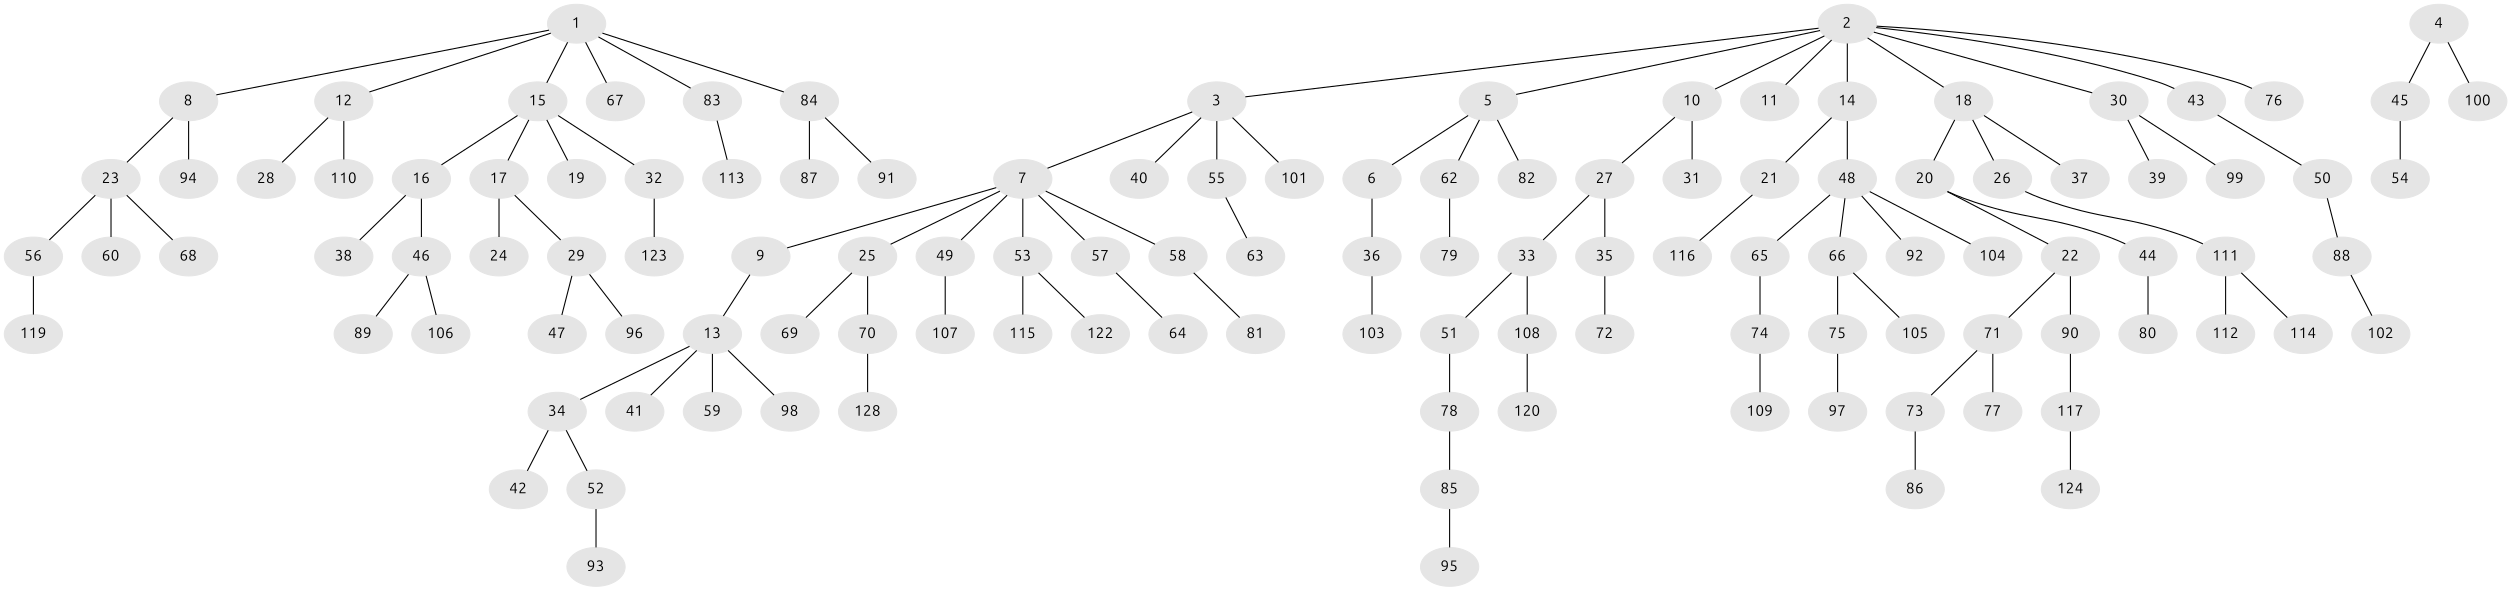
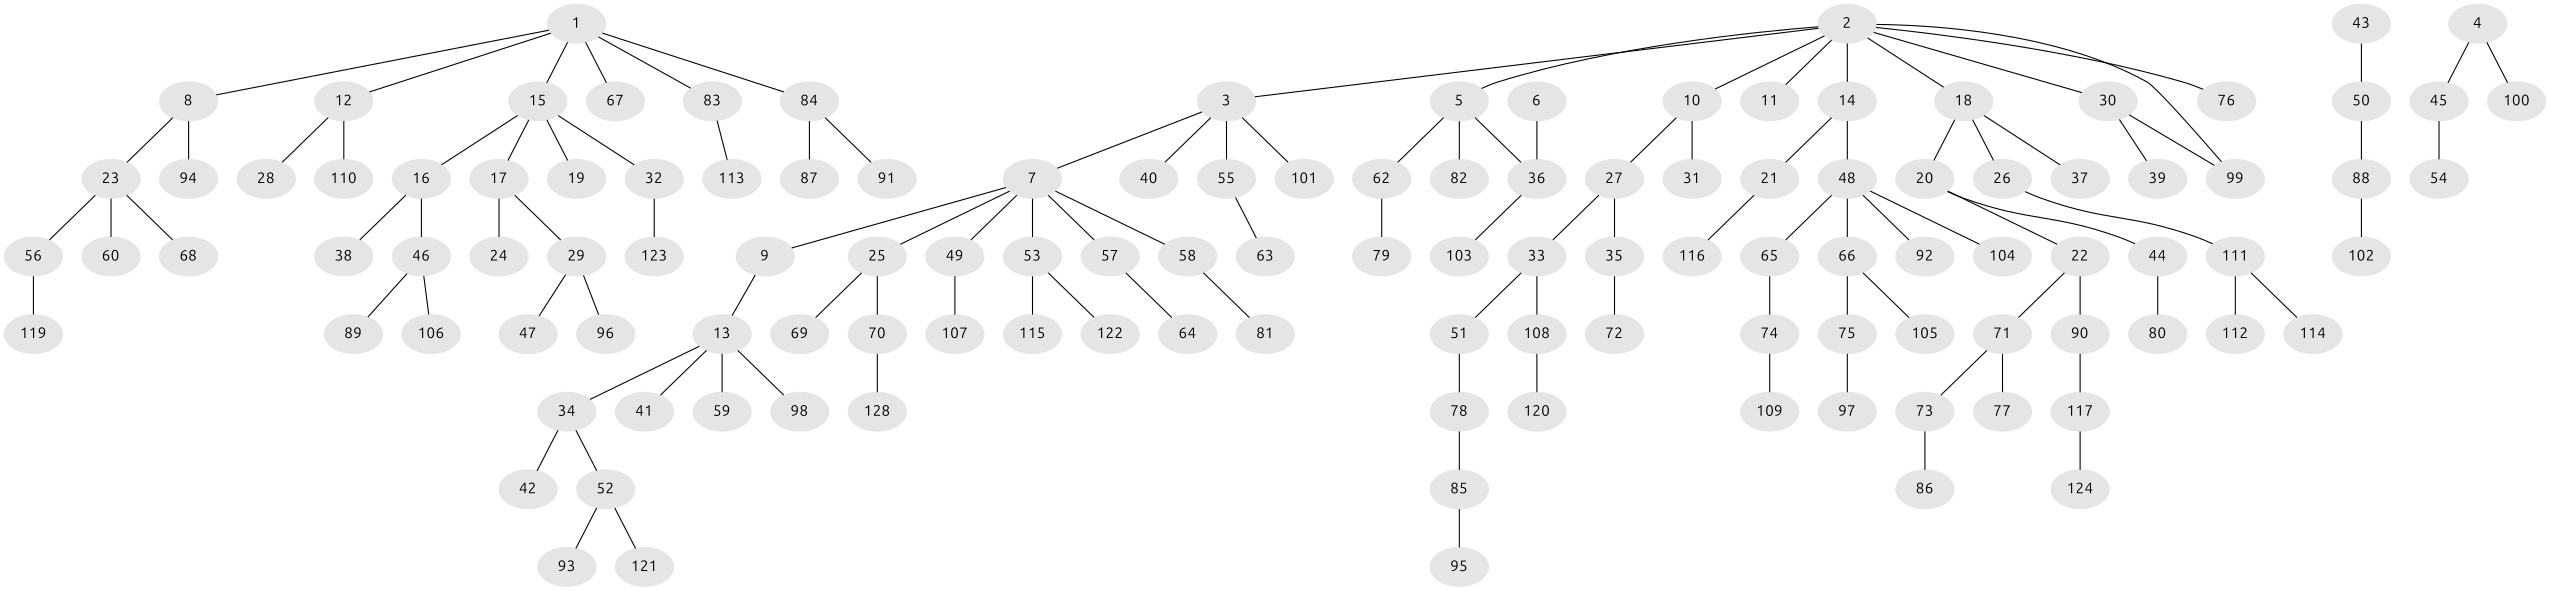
edge "2" -- "43": now "2" -- "99"
edge "5" -- "6": now "5" -- "36"
node "121": added
